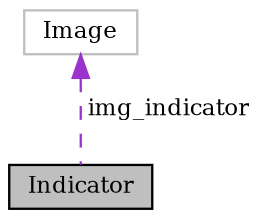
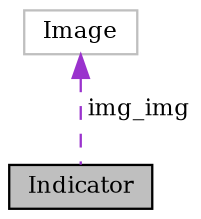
edge "Indicator" -> "Image": label " img_indicator" -> " img_img"
